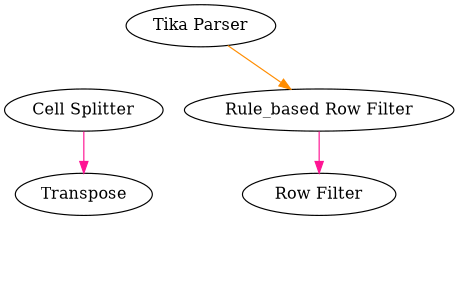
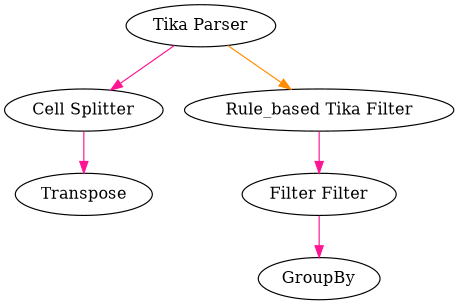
edge "Tika Parser" -> "Cell Splitter": added
node "Rule_based Row Filter": label "Rule_based Row Filter" -> "Rule_based Tika Filter"
node "Row Filter": label "Row Filter" -> "Filter Filter"
node "GroupBy": added
